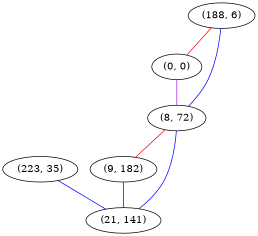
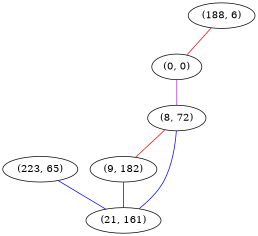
edge "(188, 6)" -- "(8, 72)": removed
node "(223, 35)": label "(223, 35)" -> "(223, 65)"
node "(21, 141)": label "(21, 141)" -> "(21, 161)"
